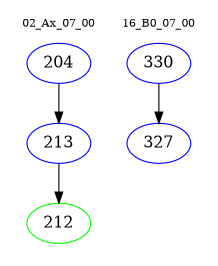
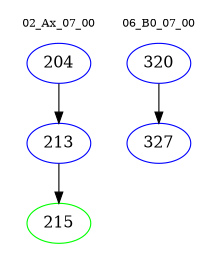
cluster "16_B0_07_00": label "16_B0_07_00" -> "06_B0_07_00"
node "330": label "330" -> "320"
node "212": label "212" -> "215"
